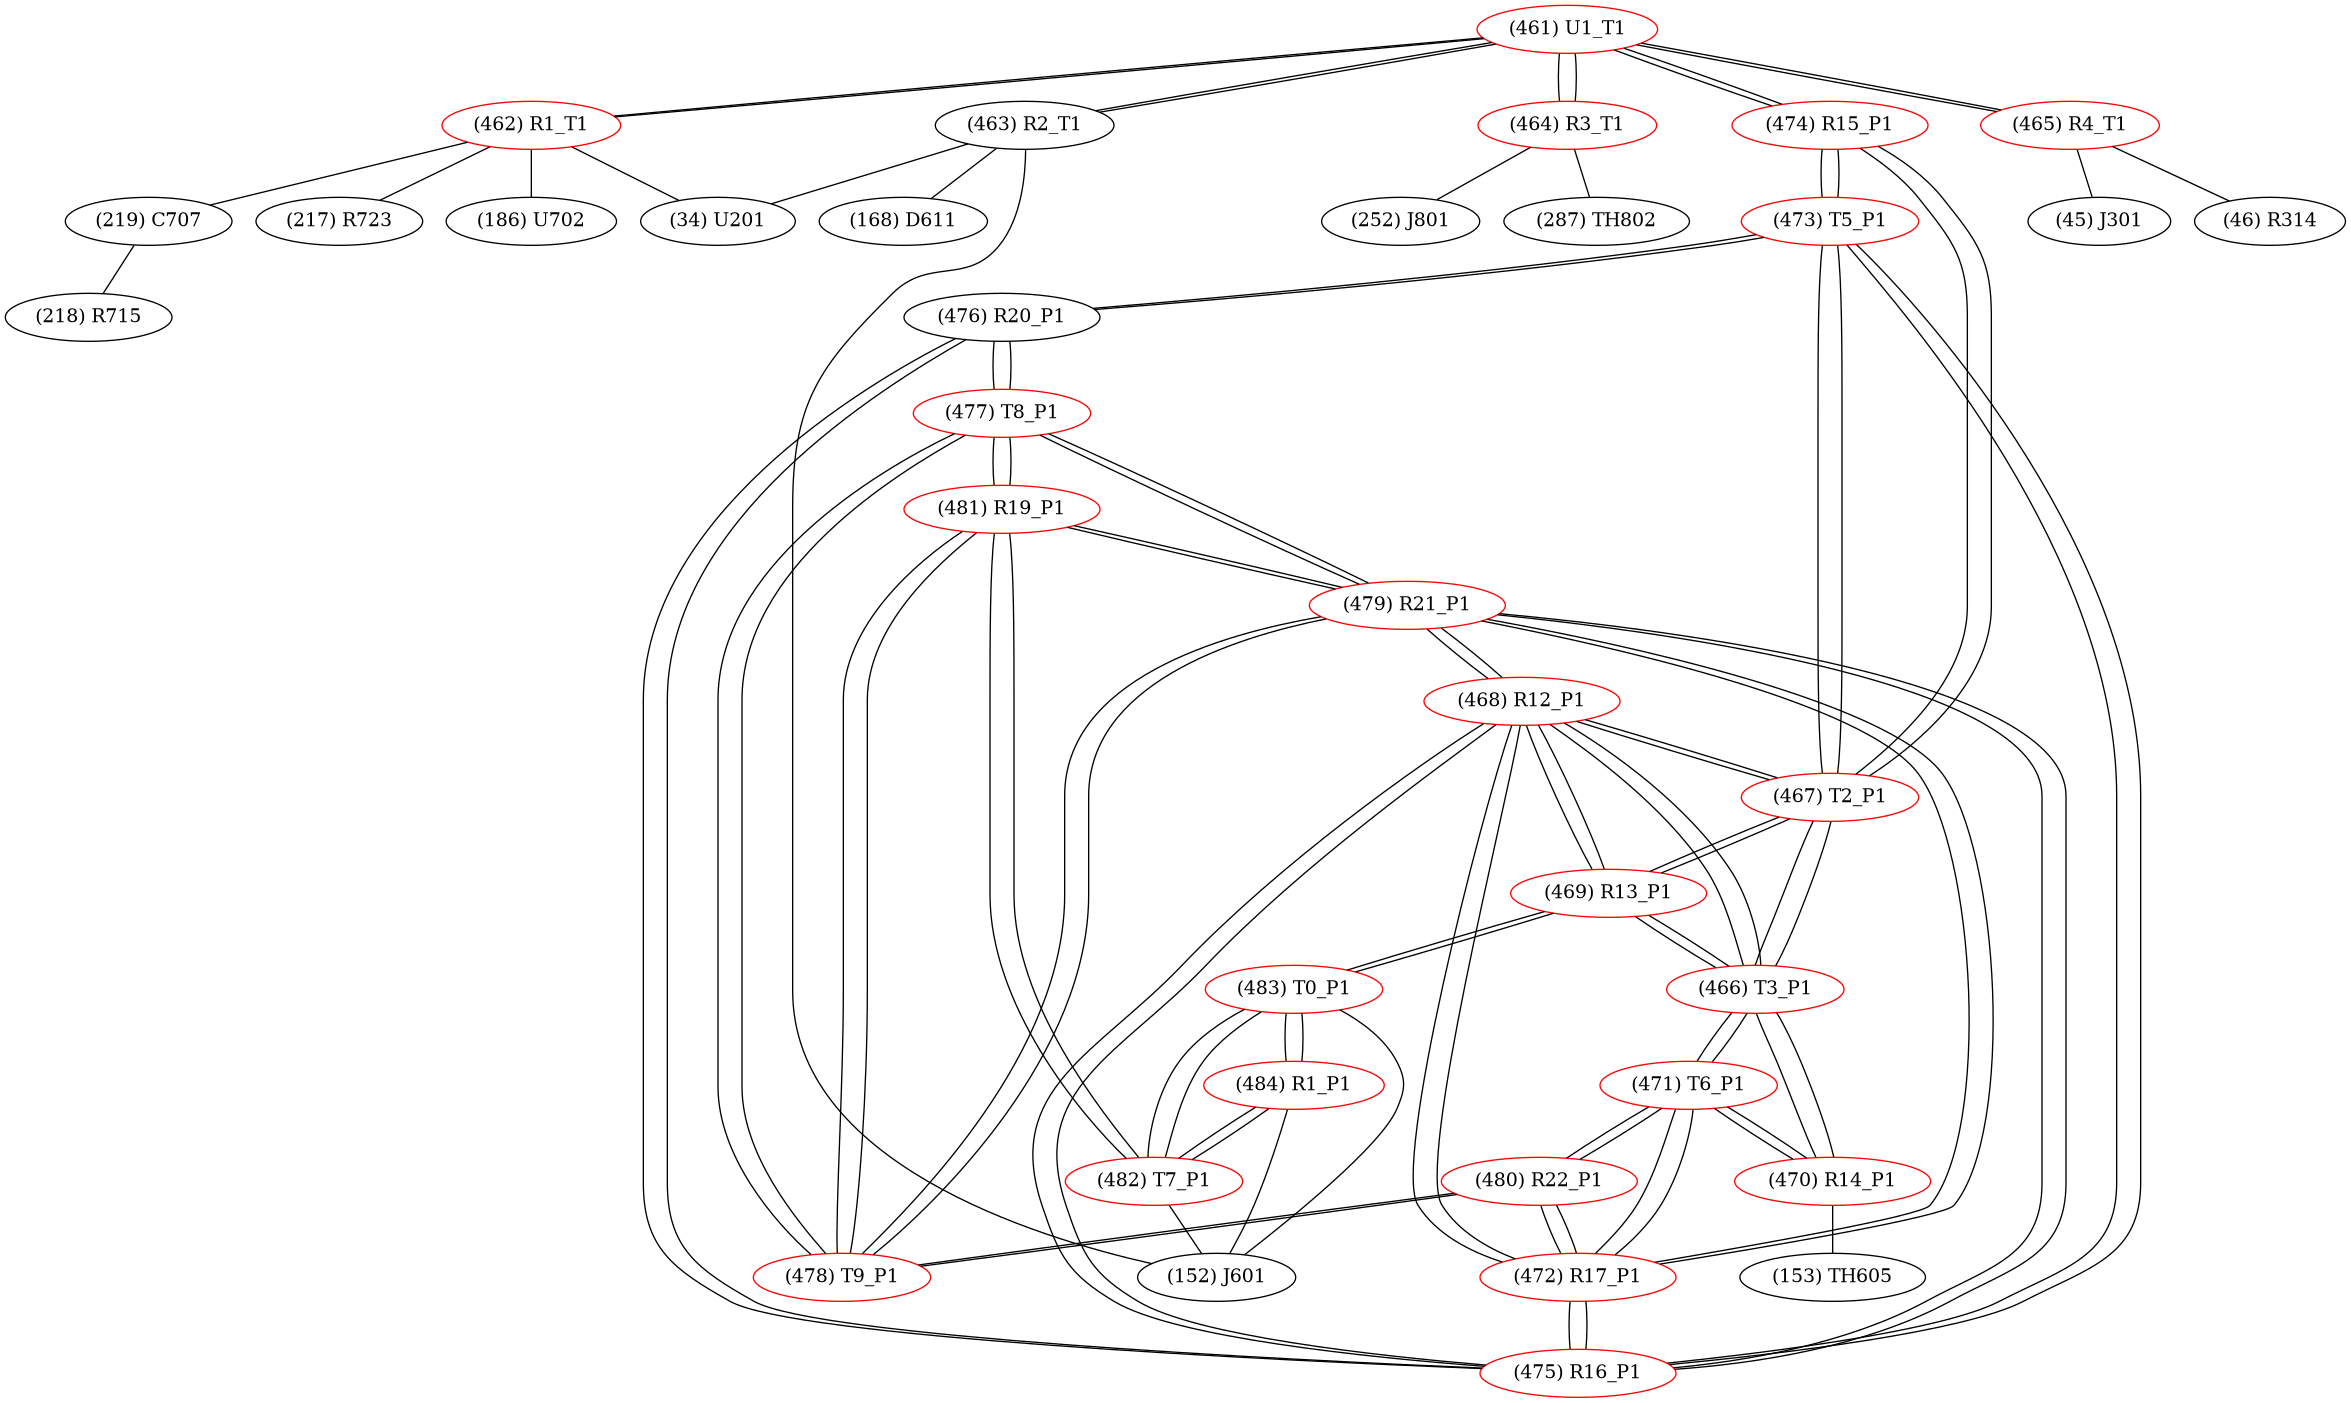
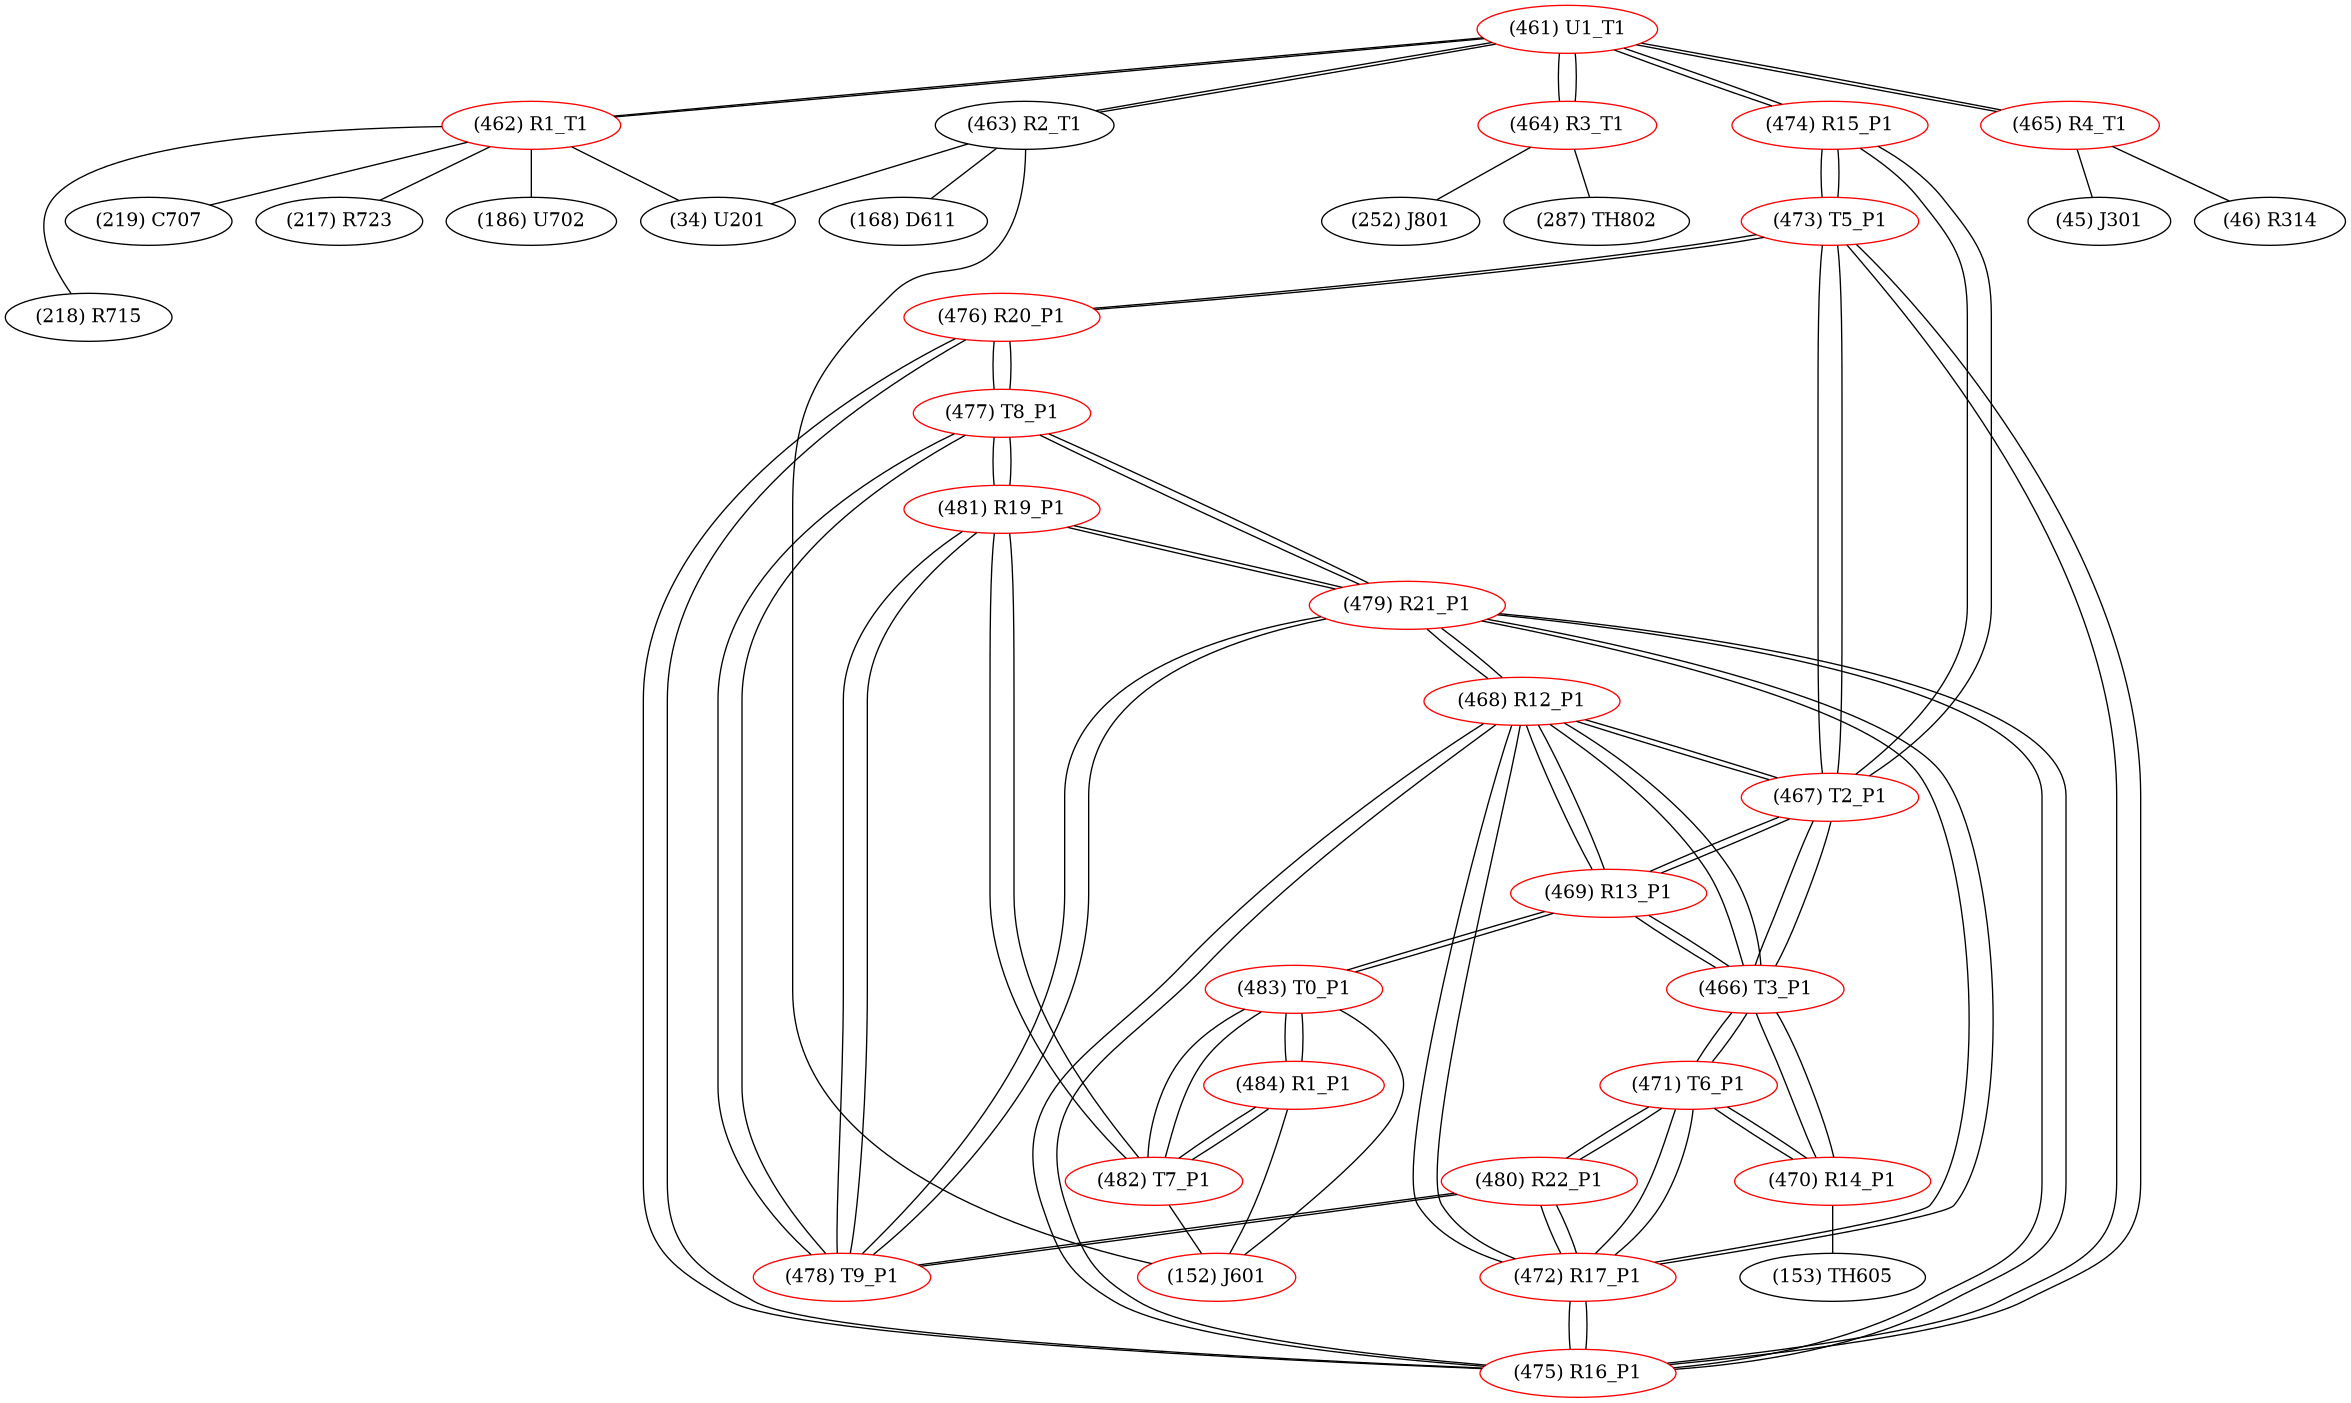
edge "(219) C707" -- "(218) R715": now "(462) R1_T1" -- "(218) R715"
node "(476) R20_P1": color black -> red
node "(152) J601": color black -> red
